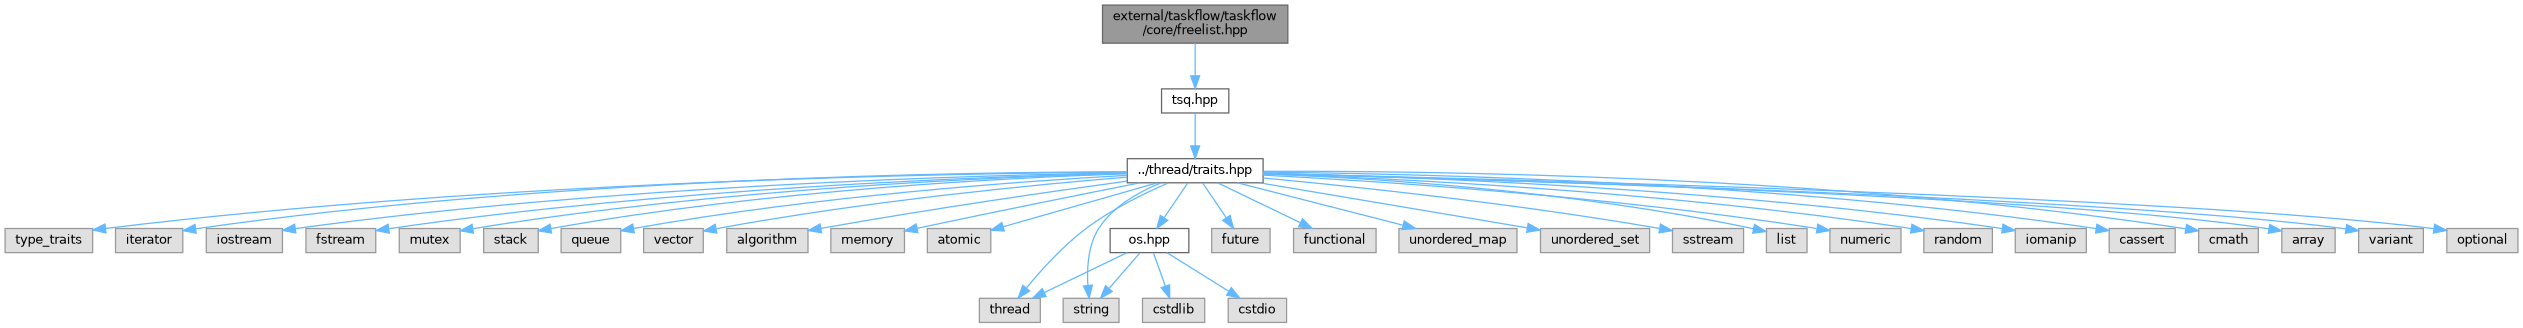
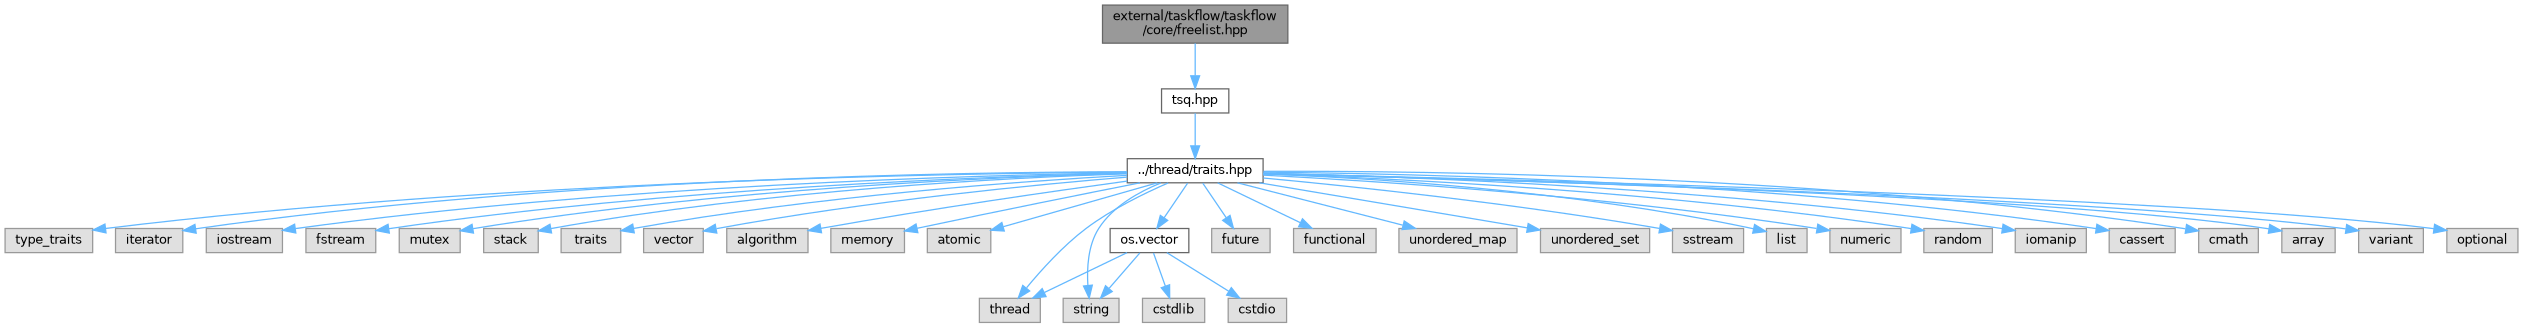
node "queue": label "queue" -> "traits"
node "os.hpp": label "os.hpp" -> "os.vector"
